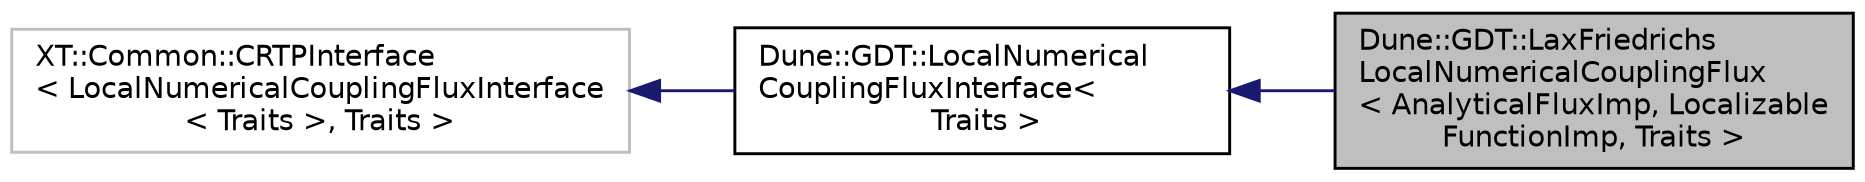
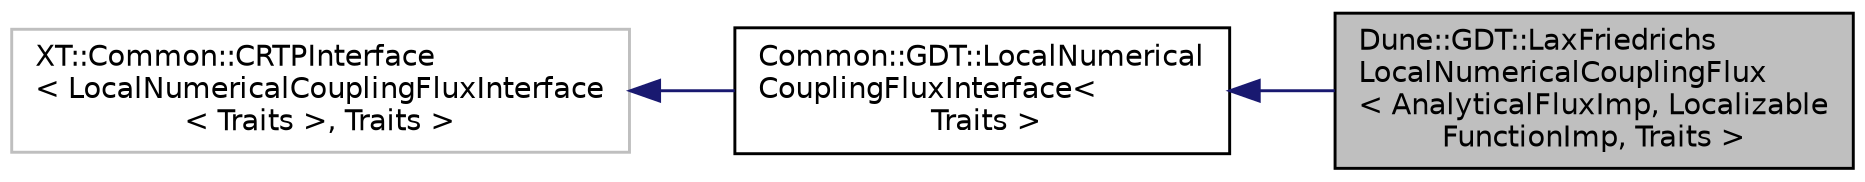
node "Dune::GDT::LocalNumerical CouplingFluxInterface< Traits >": label "Dune::GDT::LocalNumerical CouplingFluxInterface< Traits >" -> "Common::GDT::LocalNumerical CouplingFluxInterface< Traits >"
